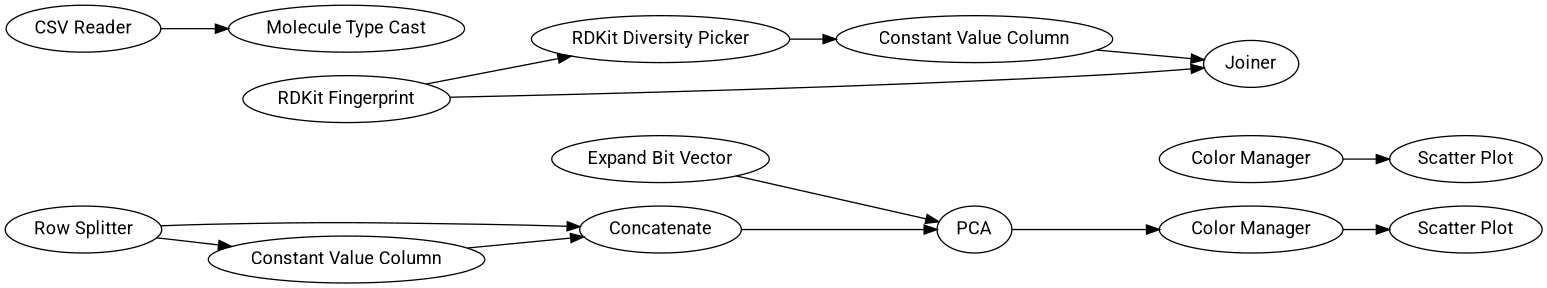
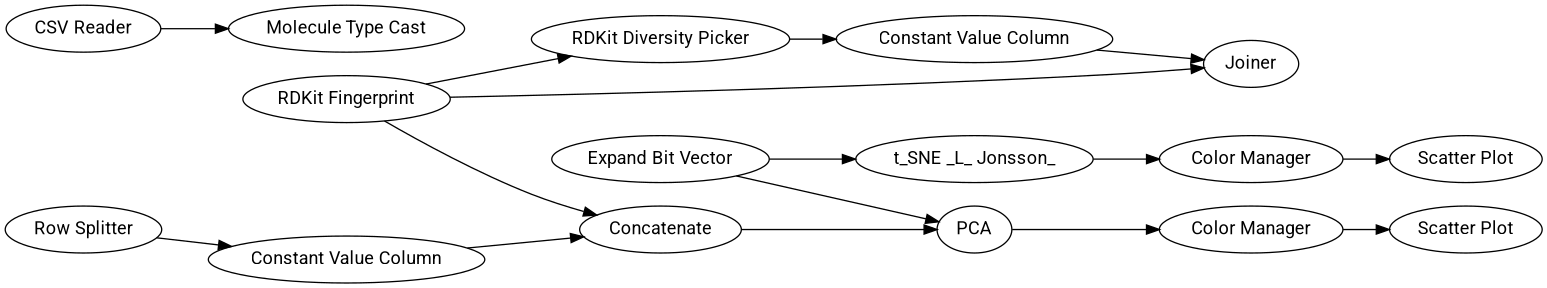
node "t_SNE _L_ Jonsson_": added
edge "Row Splitter" -> "Concatenate": now "RDKit Fingerprint" -> "Concatenate"
